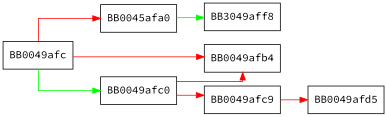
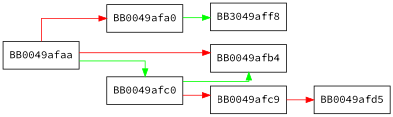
node "BB0045afa0": label "BB0045afa0" -> "BB0049afa0"
node "BB0049afc": label "BB0049afc" -> "BB0049afaa"
edge "BB0049afc0" -> "BB0049afb4": color red -> green
